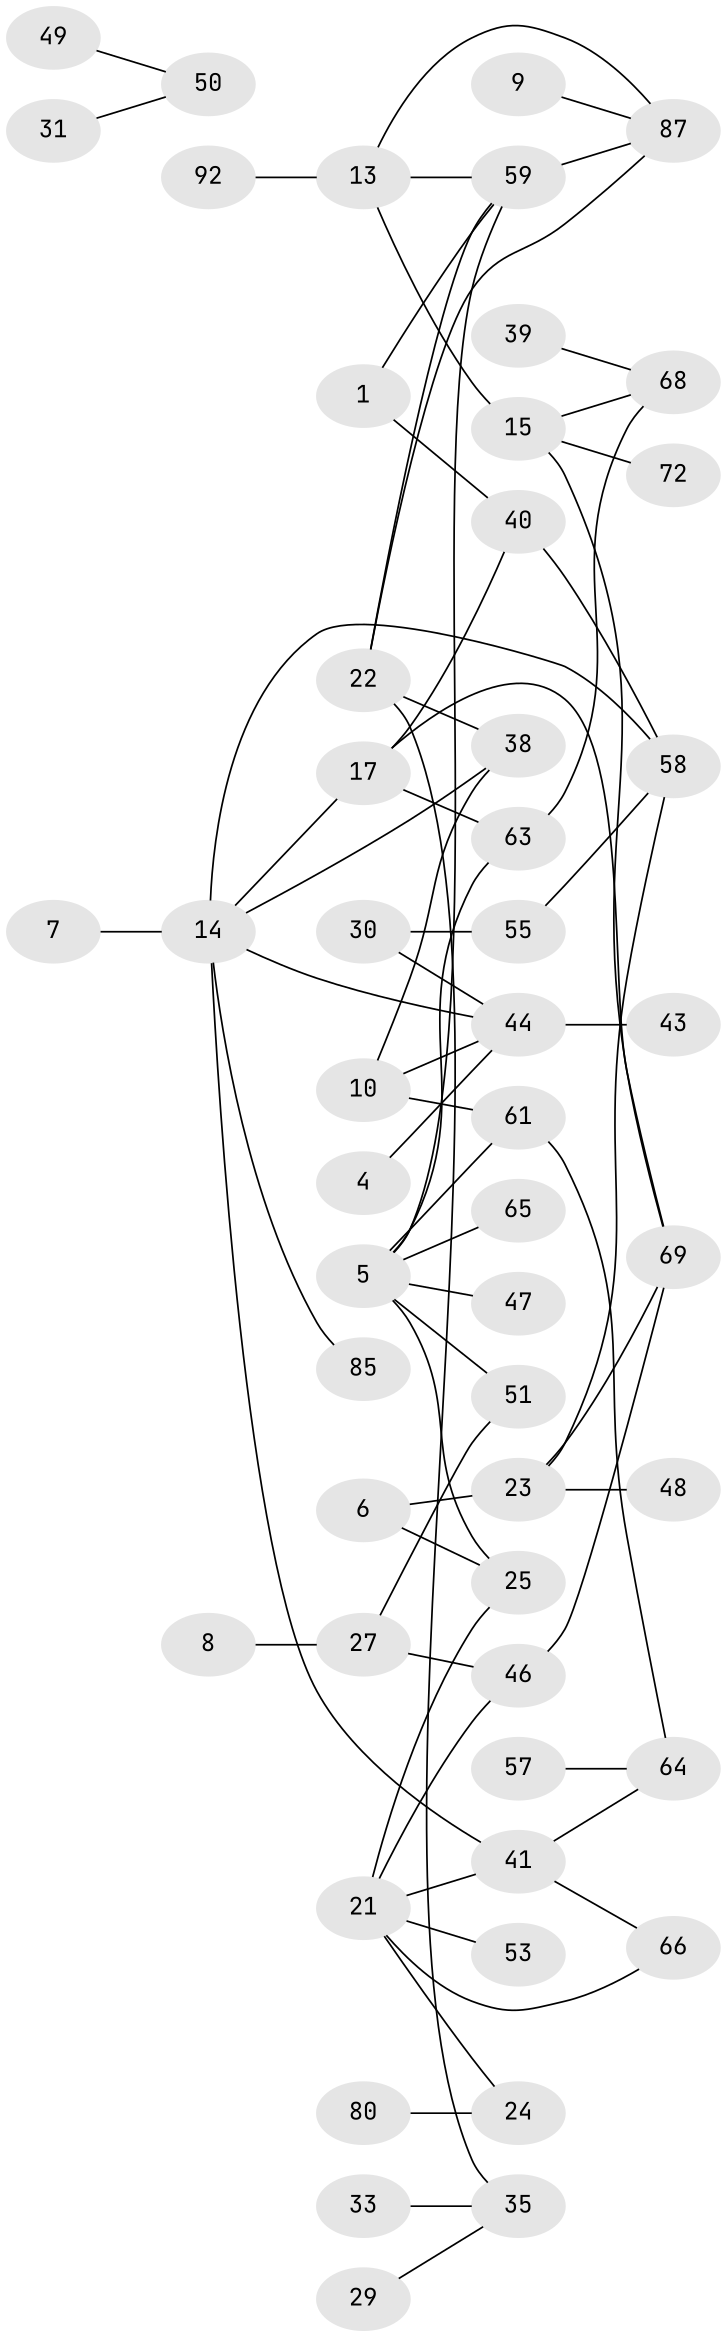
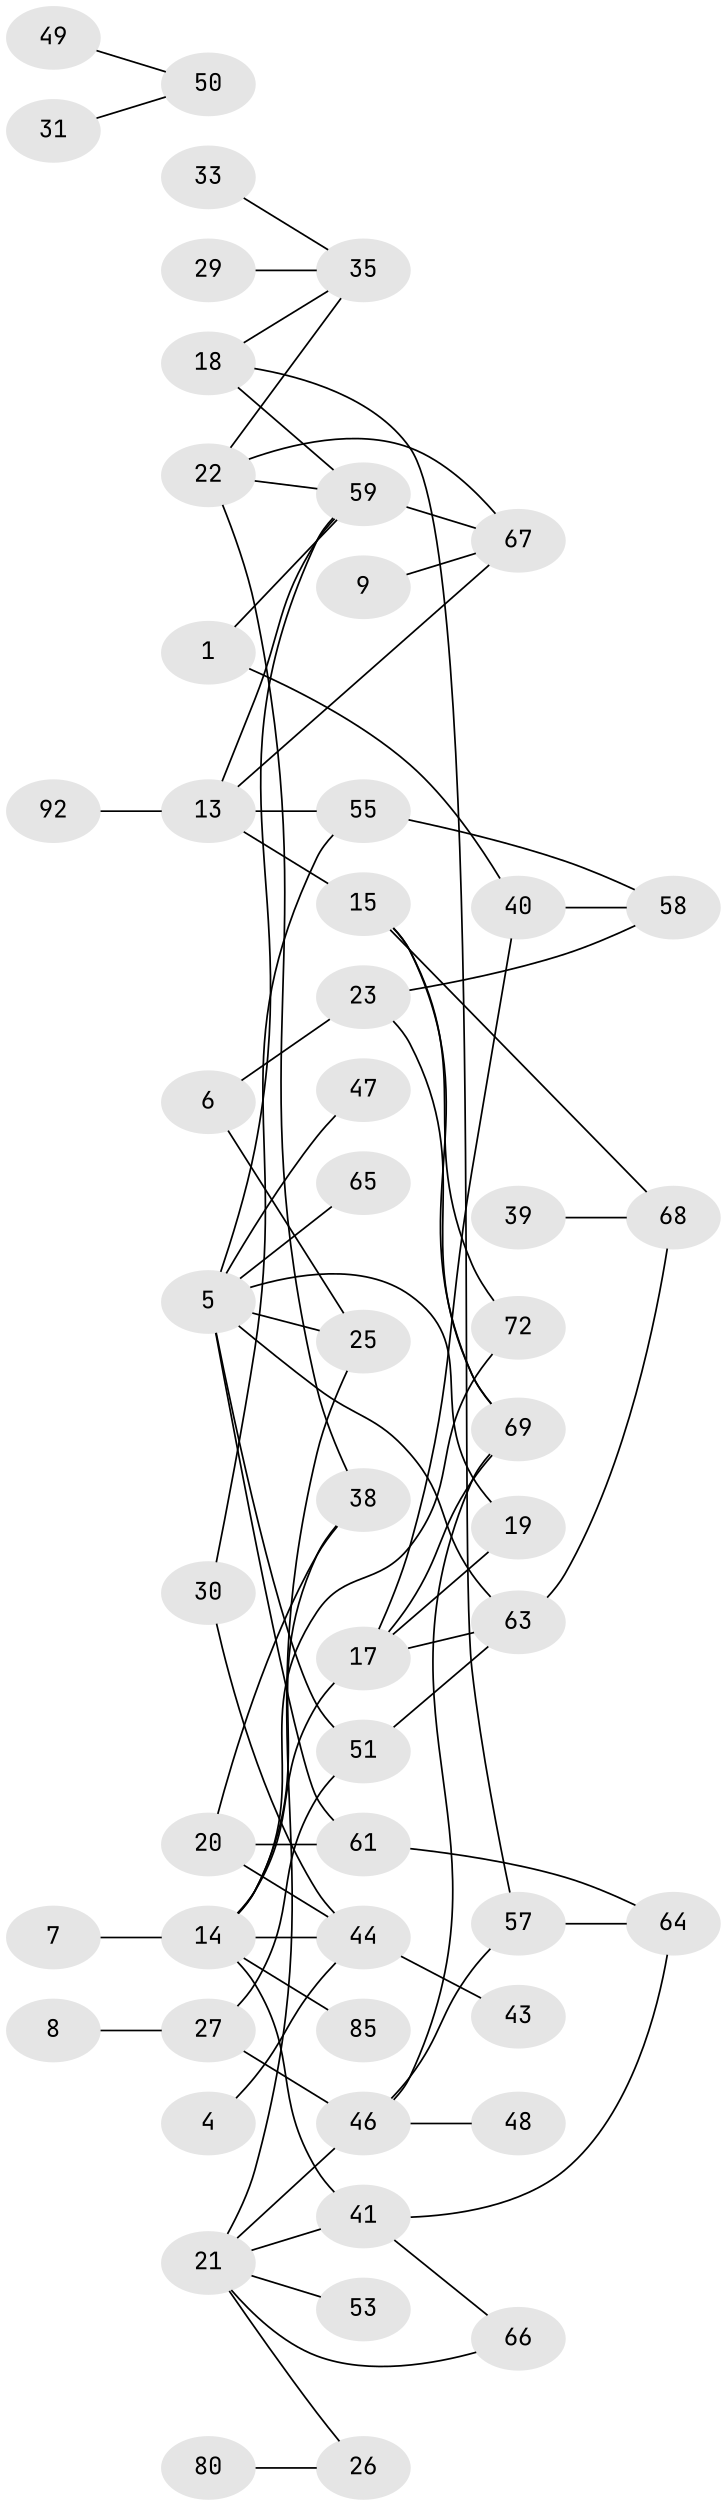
node "87": label "87" -> "67"
node "18": added
edge "58" -- "14": now "72" -- "14"
edge "13" -- "55": added
node "10": label "10" -> "20"
edge "23" -- "48": now "46" -- "48"
node "19": added
edge "63" -- "51": added
edge "57" -- "46": added
node "24": label "24" -> "26"
